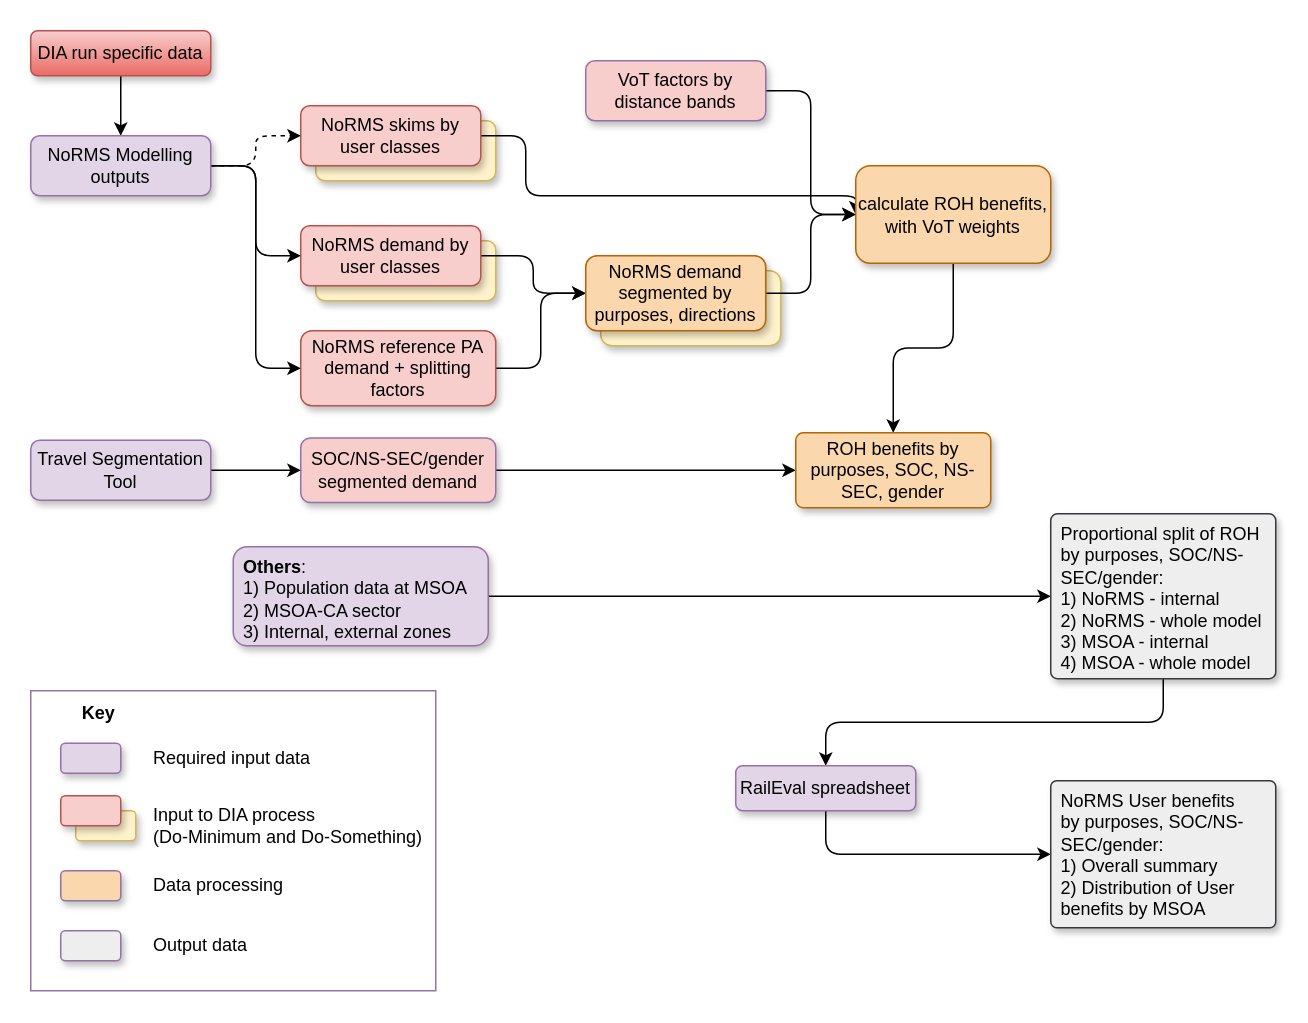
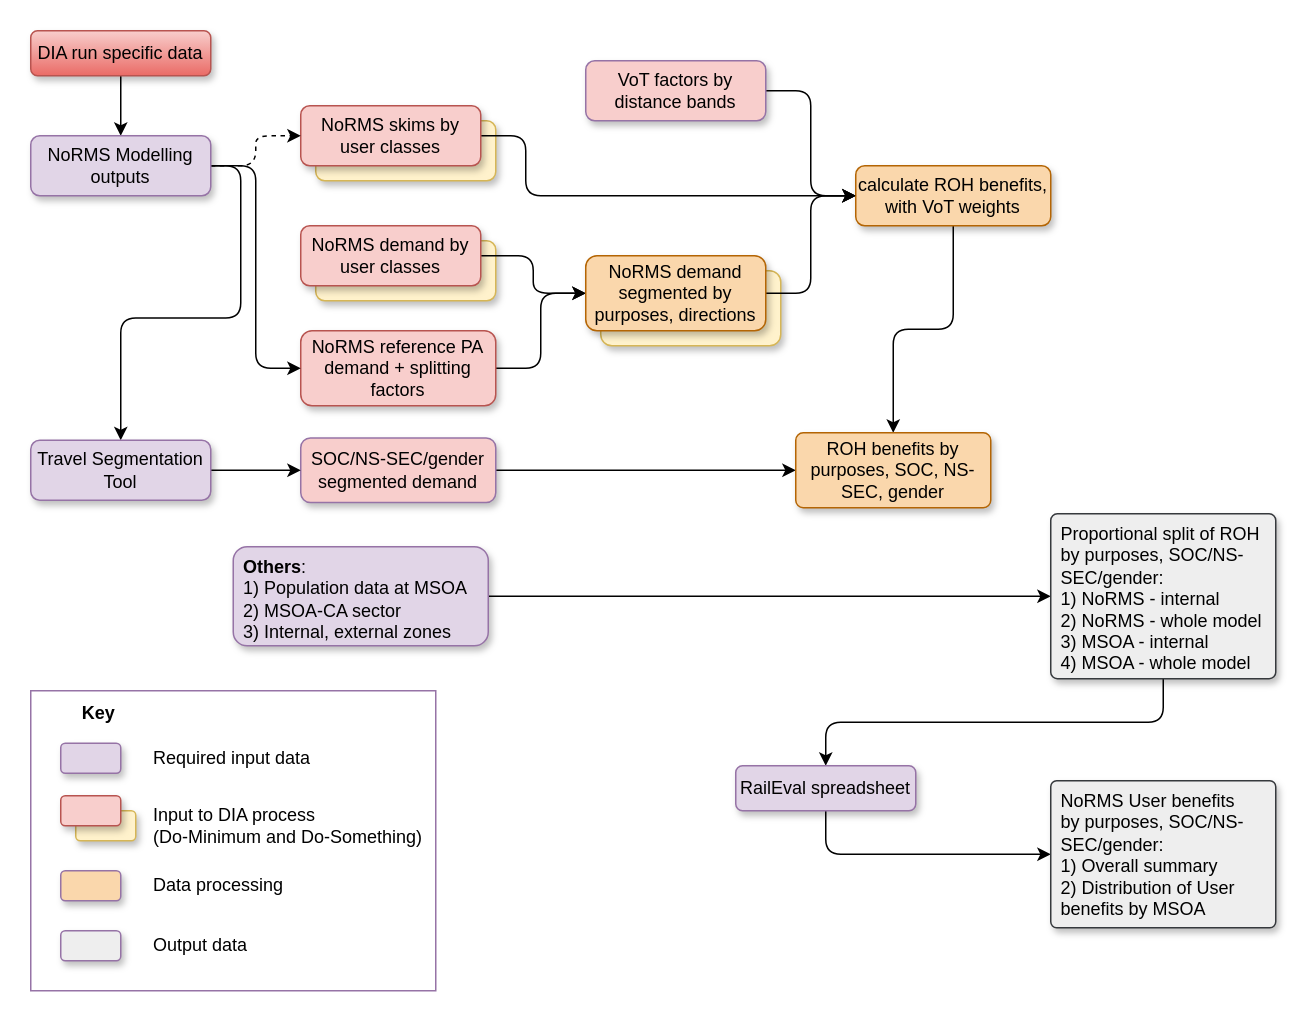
node "calculate ROH benefits, with VoT weights": size 195x98 -> 195x60
edge "NoRMS Modelling outputs" -> "NoRMS demand by user classes": now "NoRMS Modelling outputs" -> "Travel Segmentation Tool"
